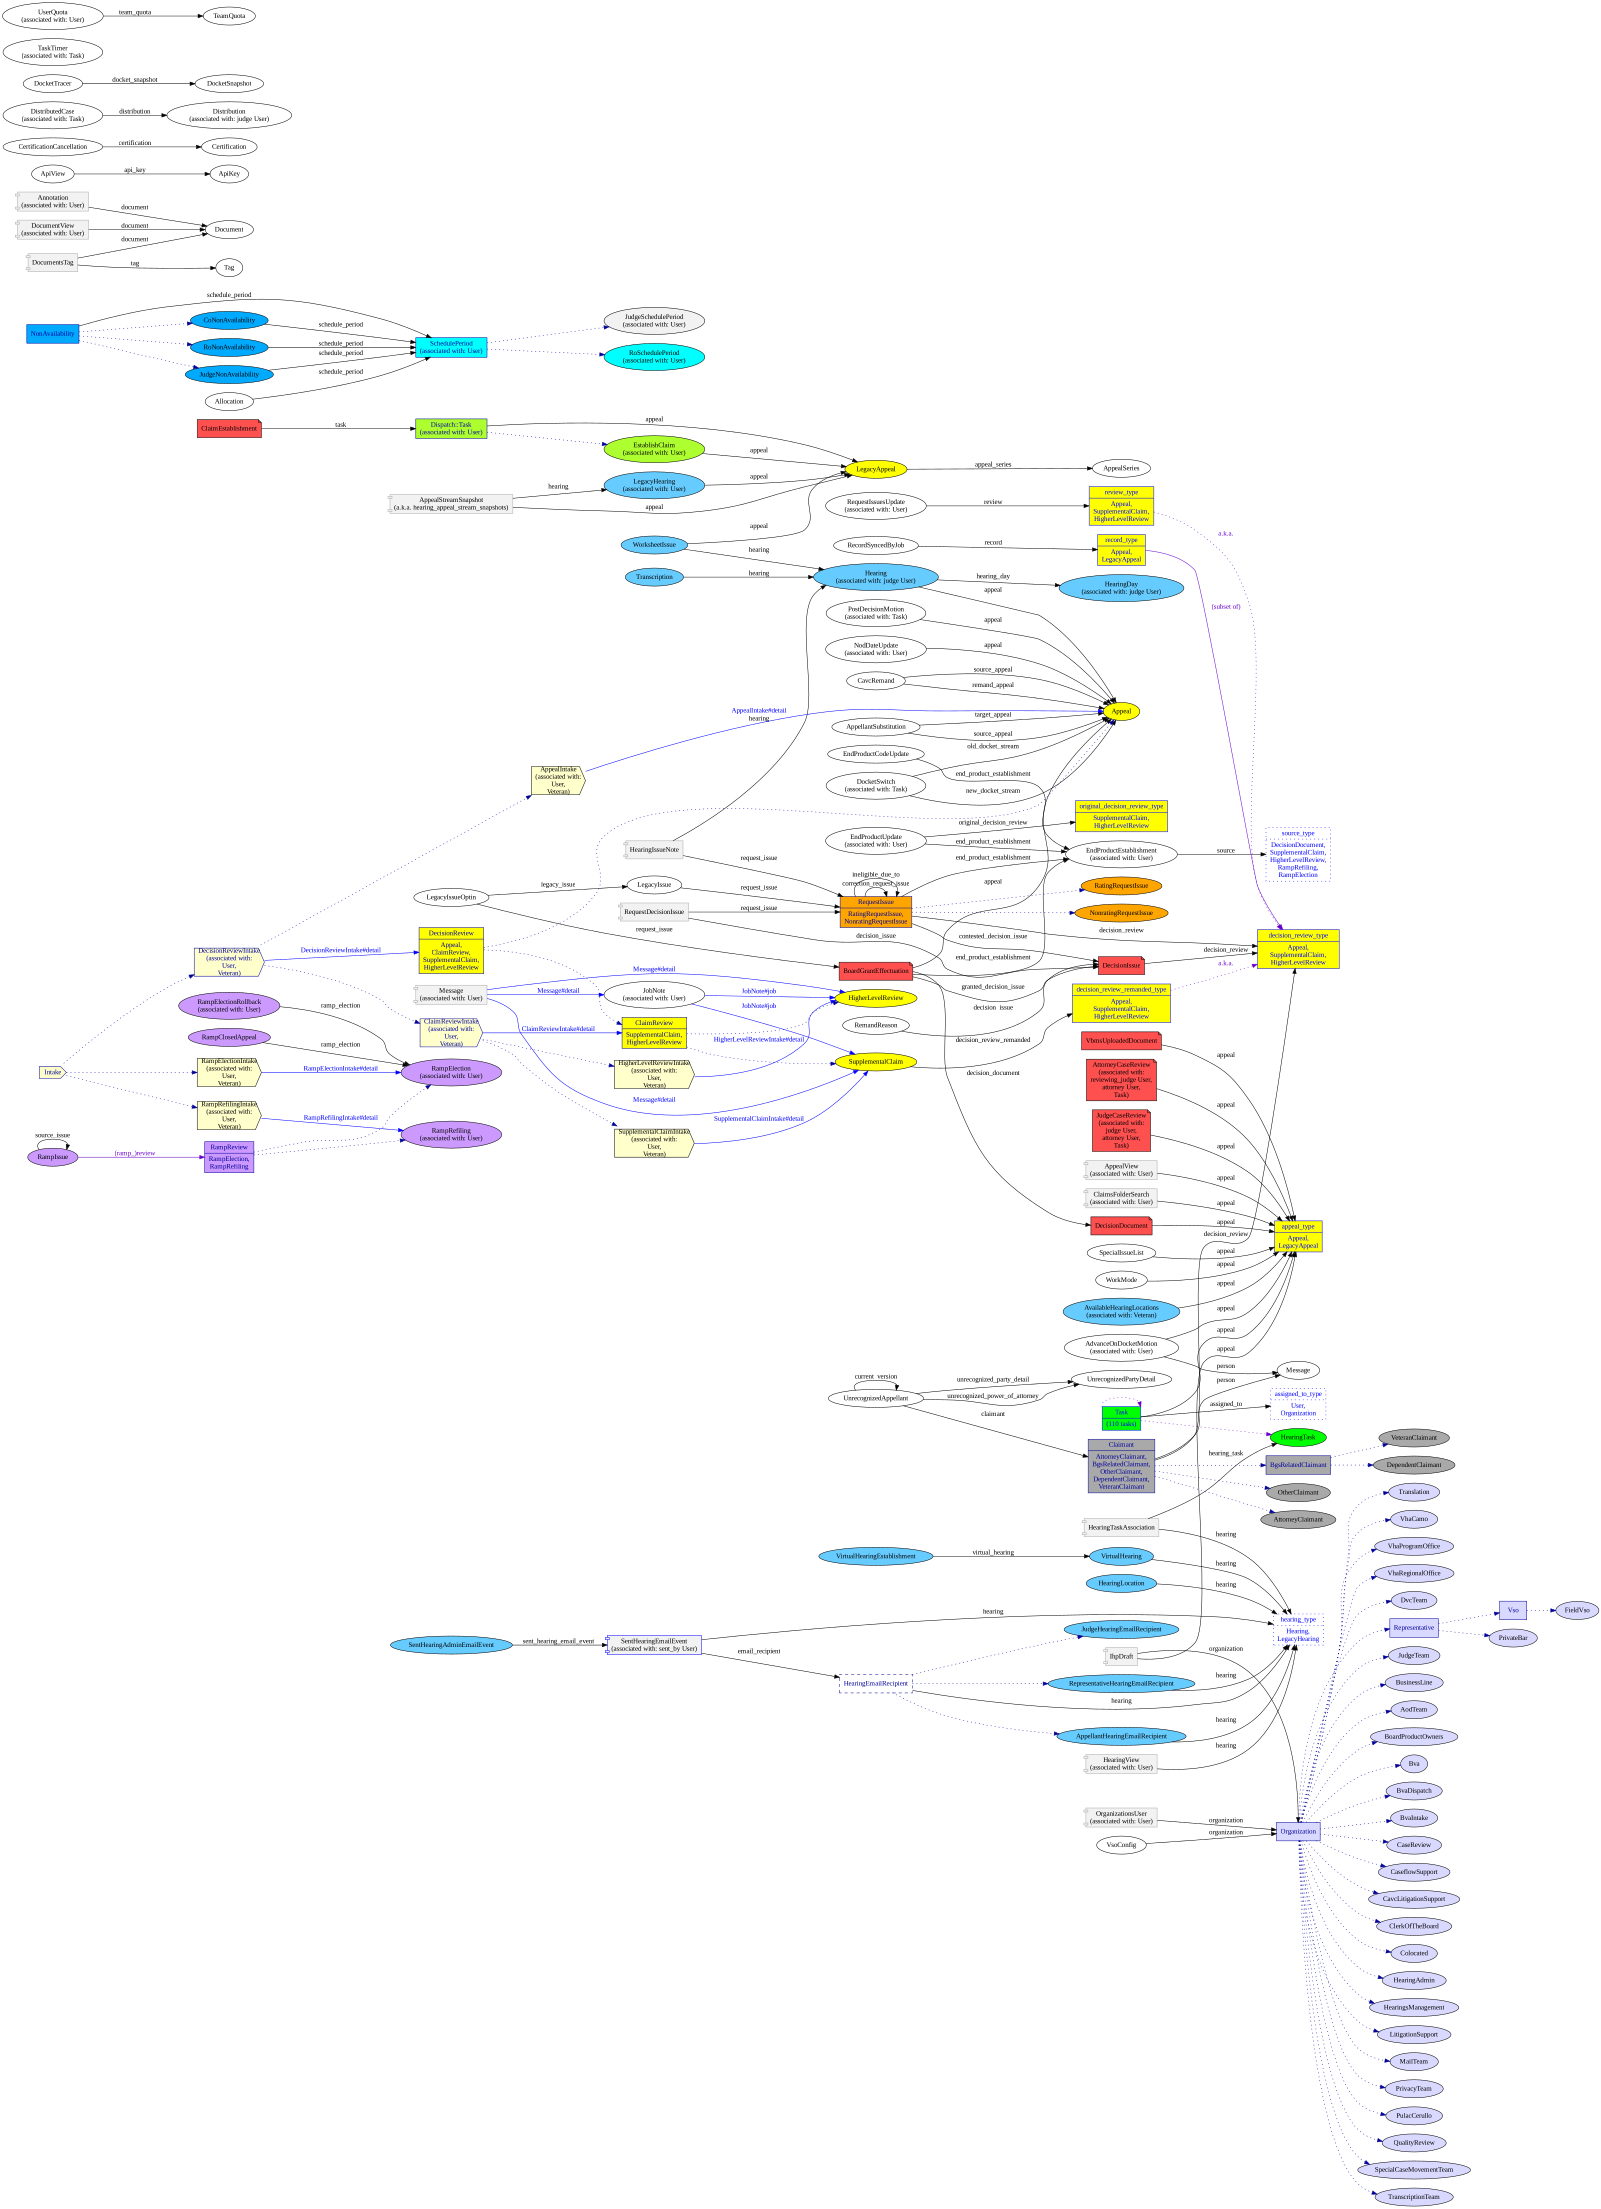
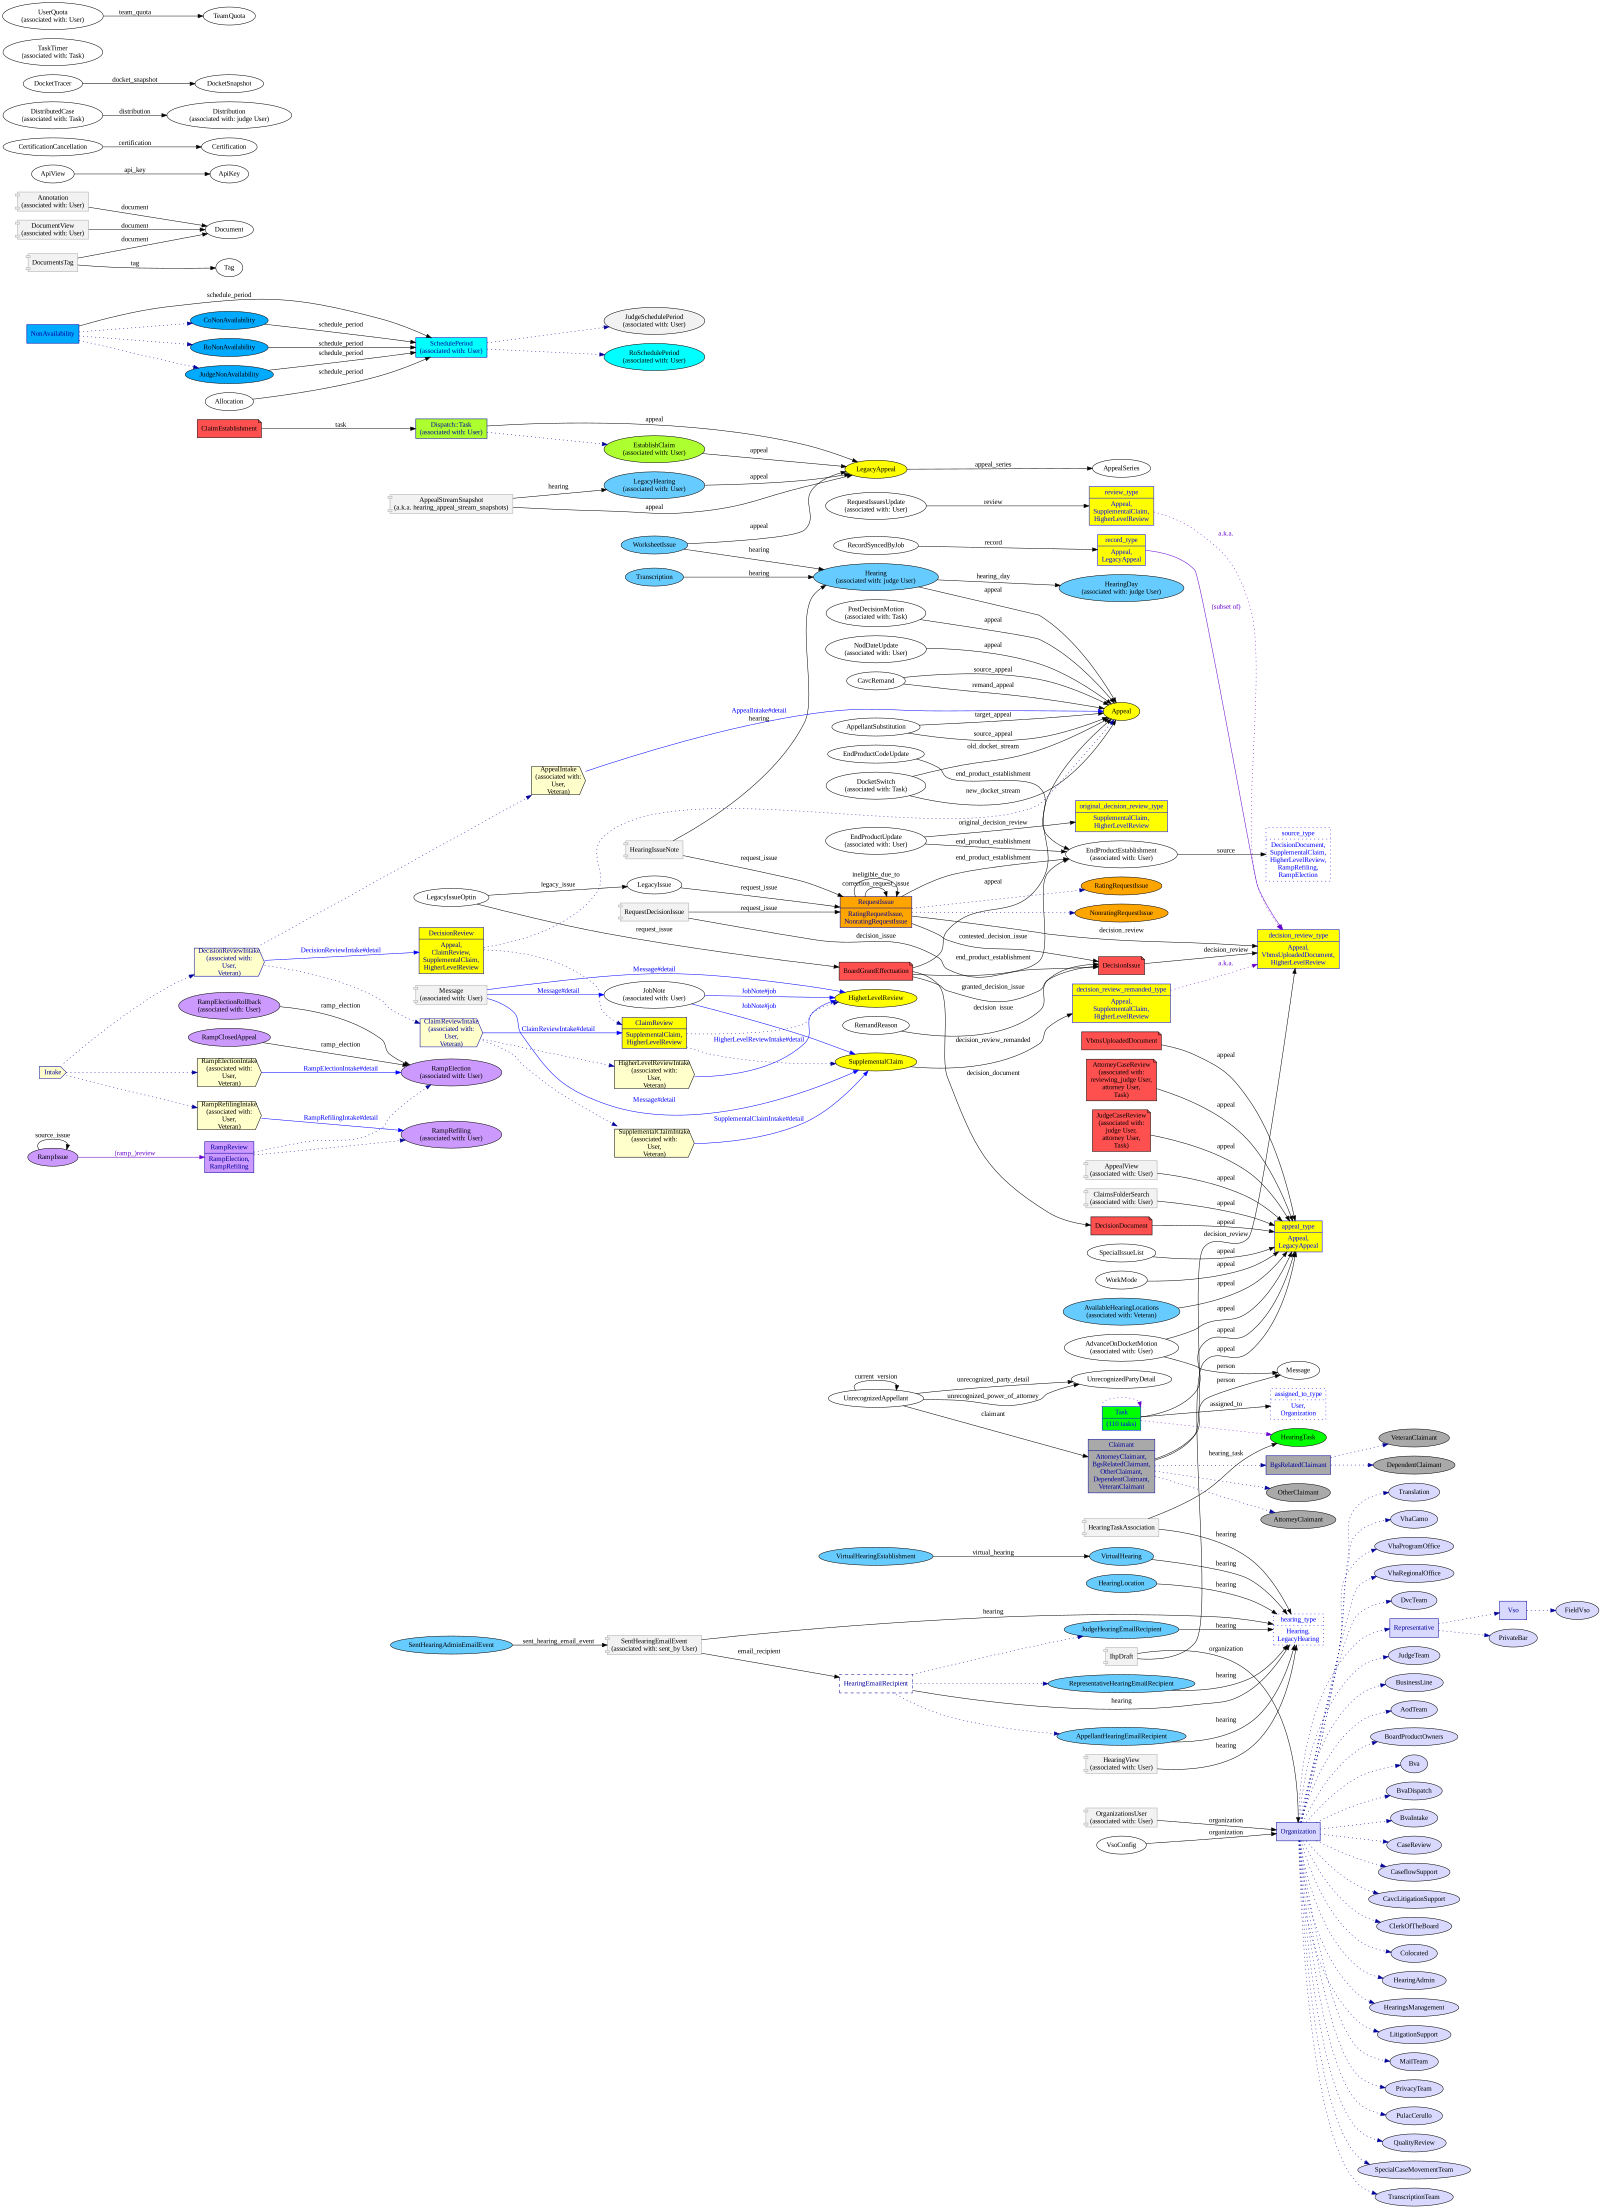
node "decision_review_type": text "SupplementalClaim," -> "VbmsUploadedDocument,"
edge "JudgeHearingEmailRecipient" -> "hearing_type": added, label "hearing"
node "SentHearingEmailEvent (associated with: sent_by User)": color #0000ff -> #aaaaaa
